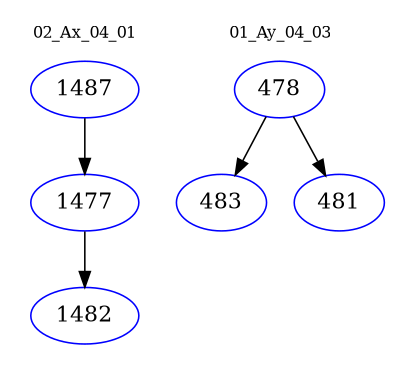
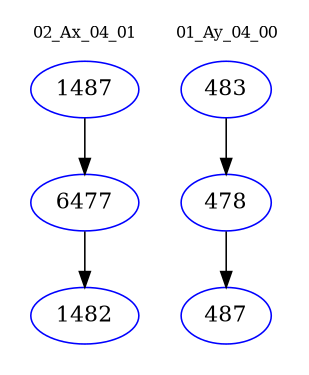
cluster "01_Ay_04_03": label "01_Ay_04_03" -> "01_Ay_04_00"
edge "478" -> "483": reversed
node "1477": label "1477" -> "6477"
node "481": label "481" -> "487"
